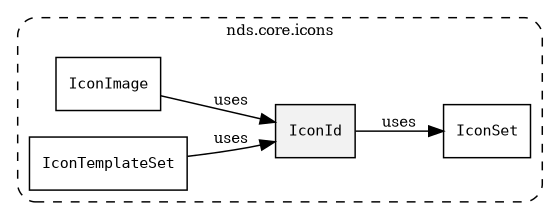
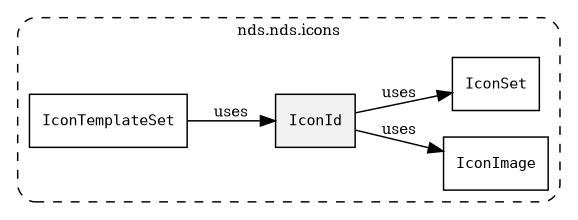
cluster "nds.core.icons": label "nds.core.icons" -> "nds.nds.icons"
edge "IconImage" -> "IconId": reversed
